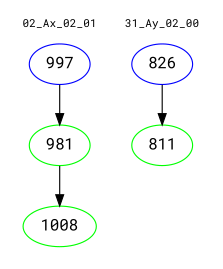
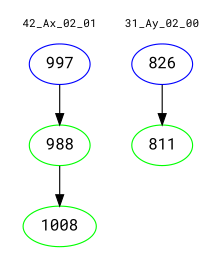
cluster "02_Ax_02_01": label "02_Ax_02_01" -> "42_Ax_02_01"
node "981": label "981" -> "988"
